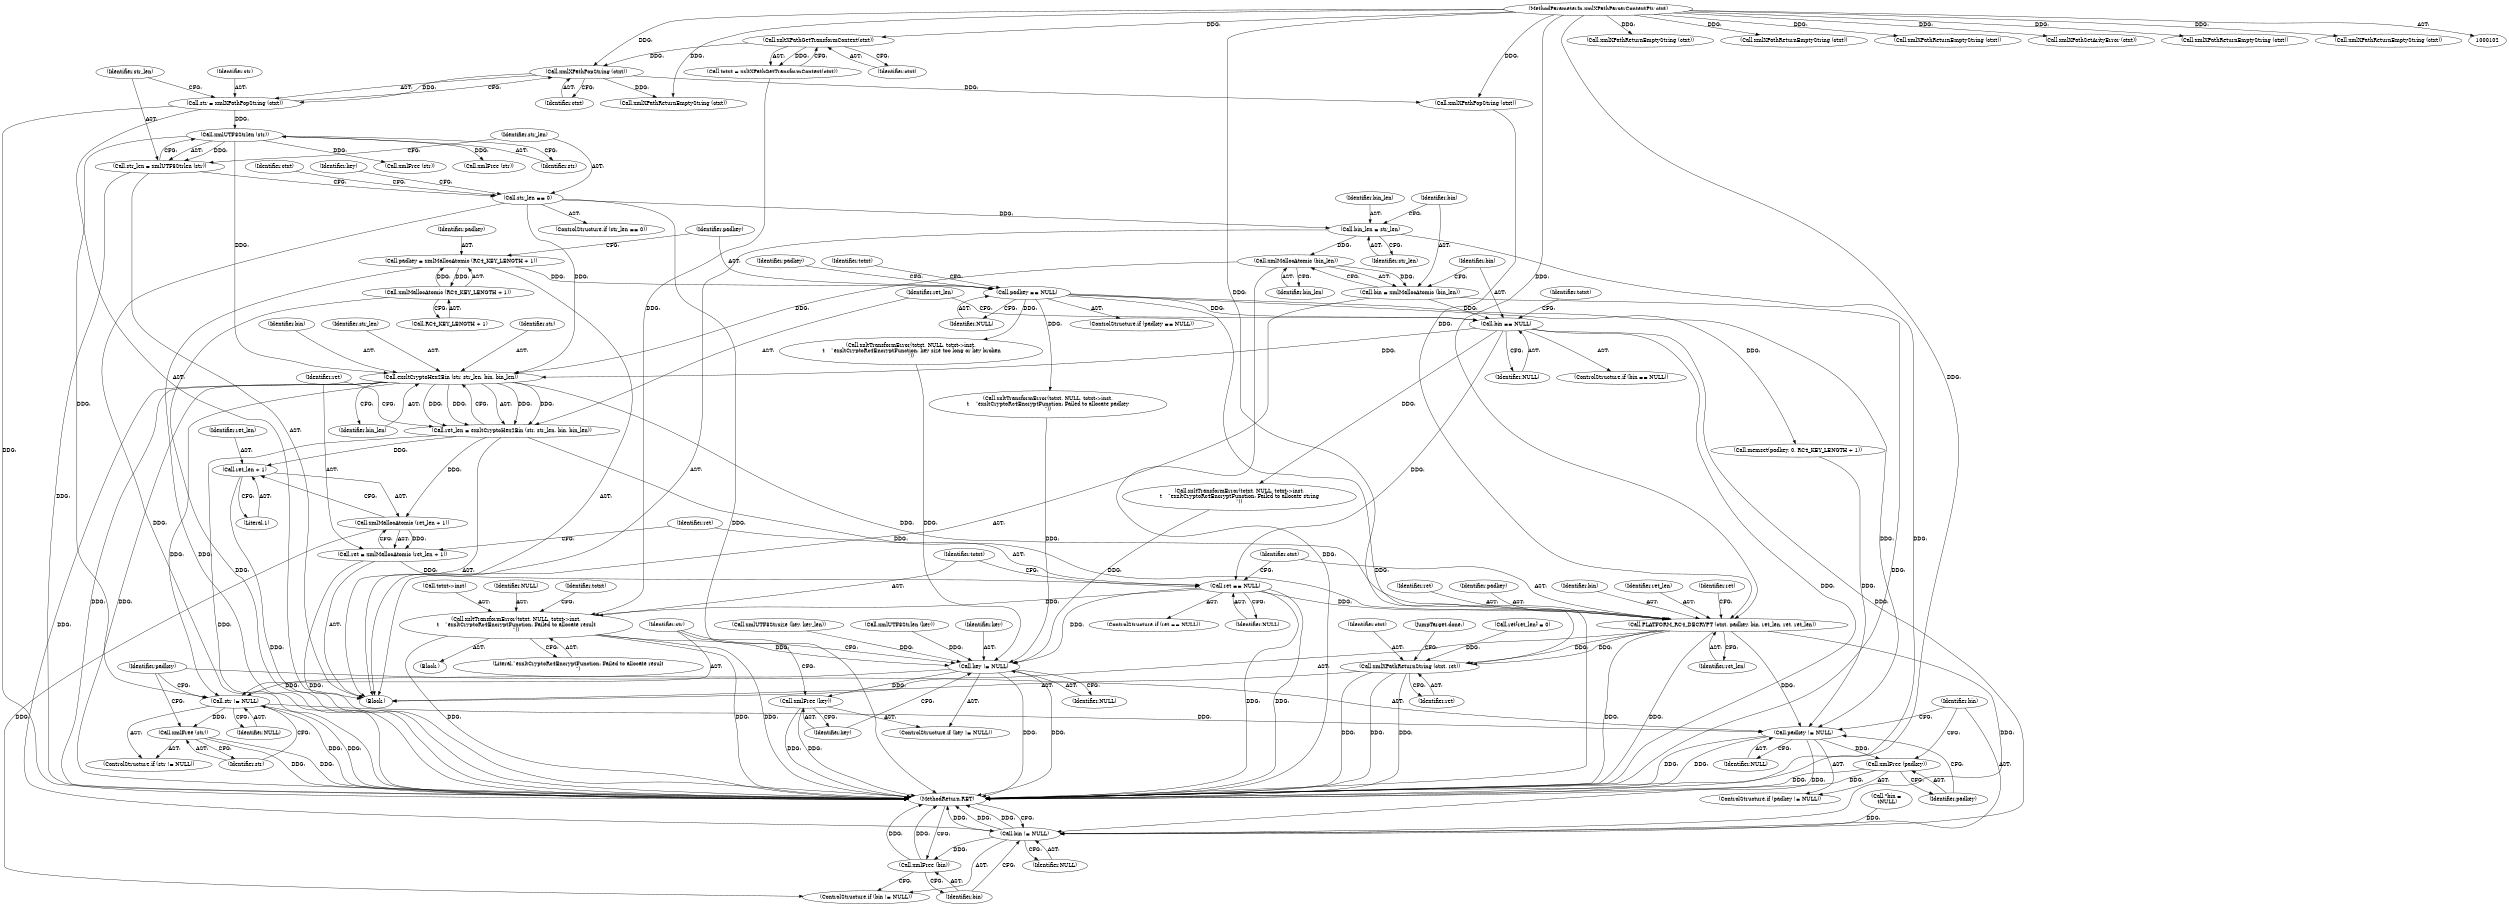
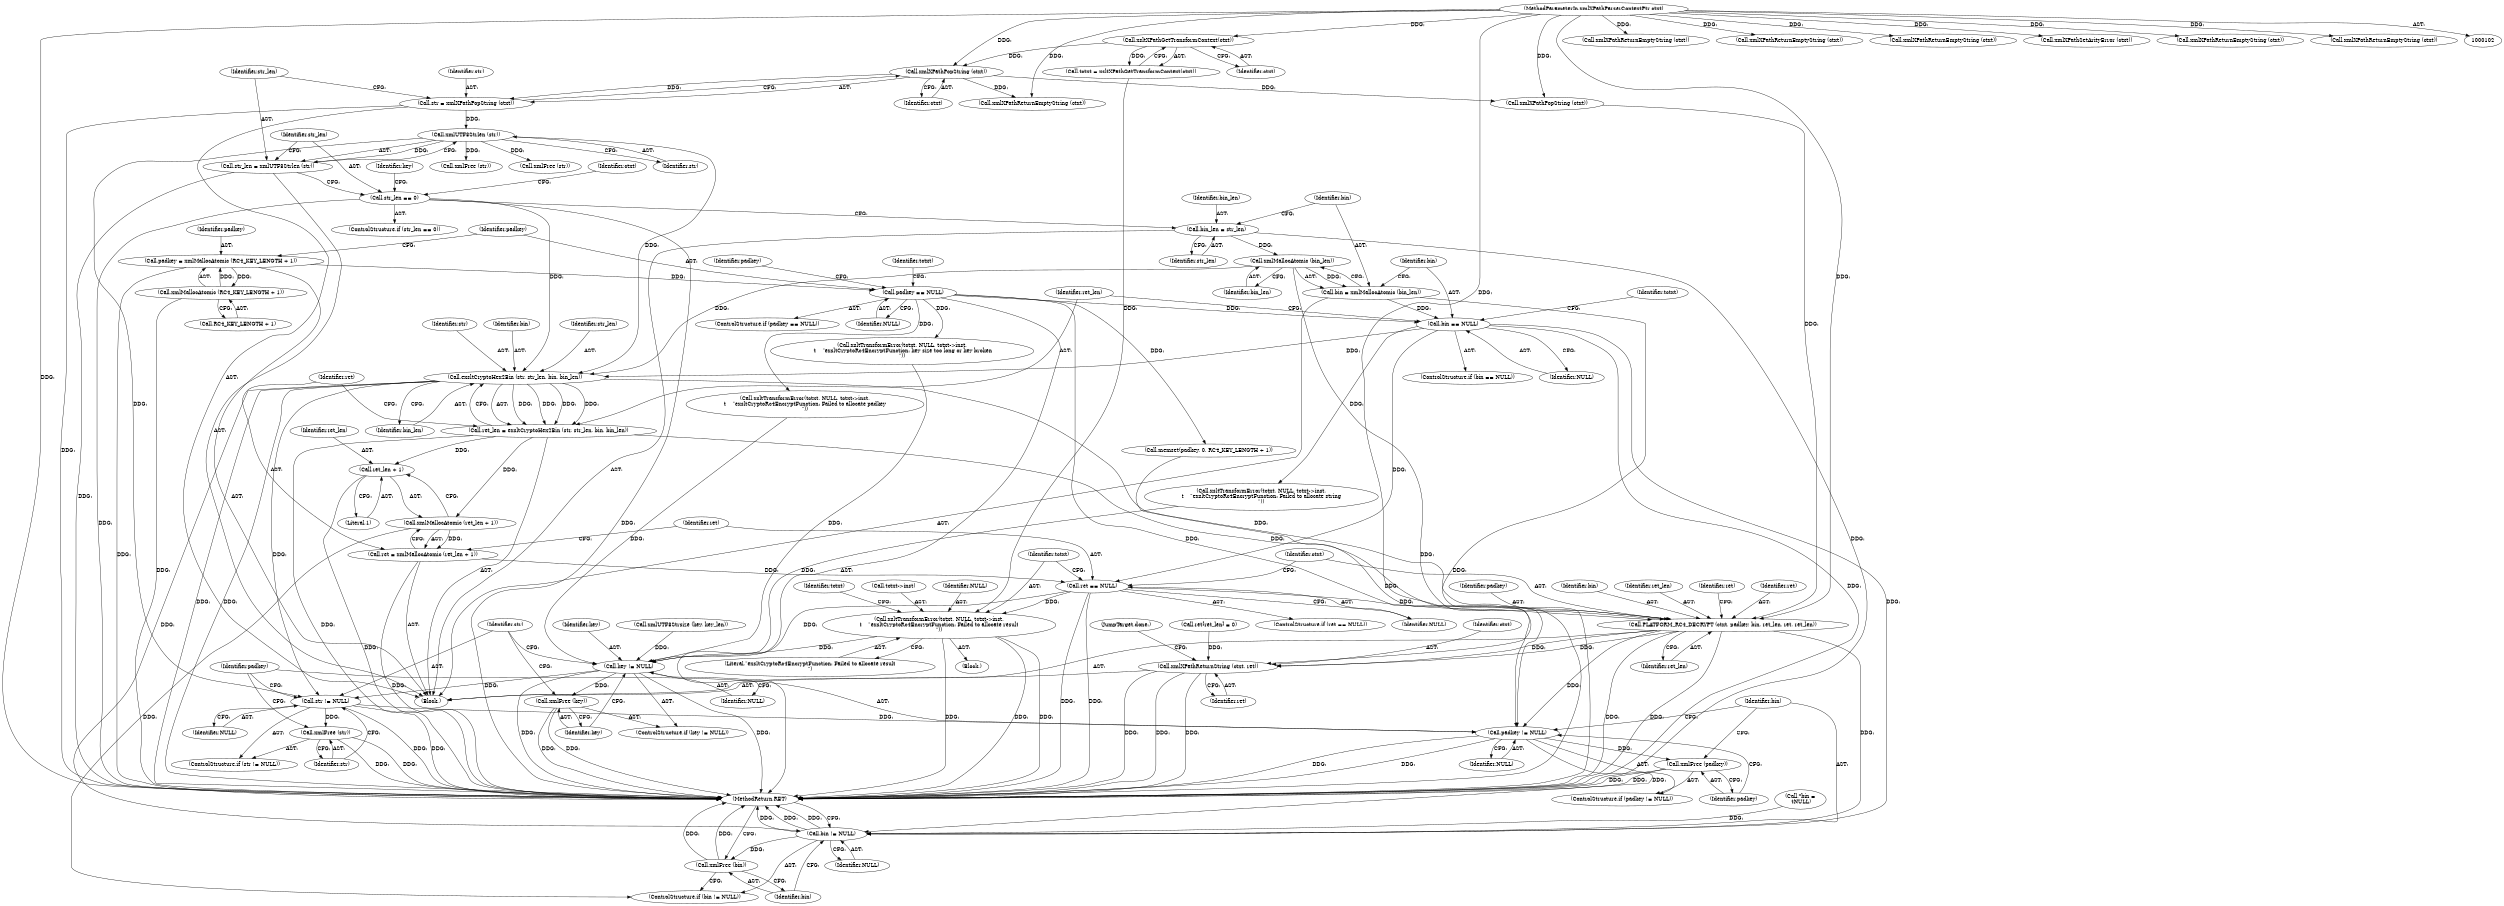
edge "(Call,str_len == 0)" -> "(Call,bin_len = str_len)": label "DDG: " -> "CFG: "
edge "(Call,padkey == NULL)" -> "(MethodReturn,RET)": label "DDG: " -> "AST: "
node "(Call,xmlUTF8Strlen (key))": removed
